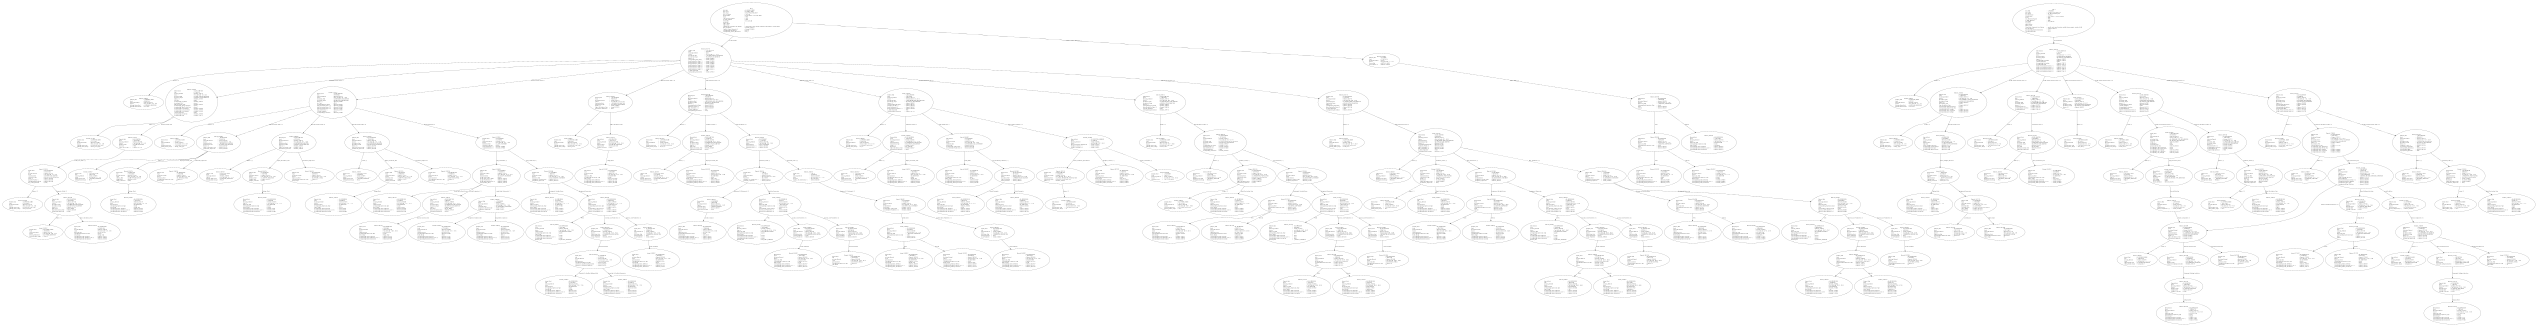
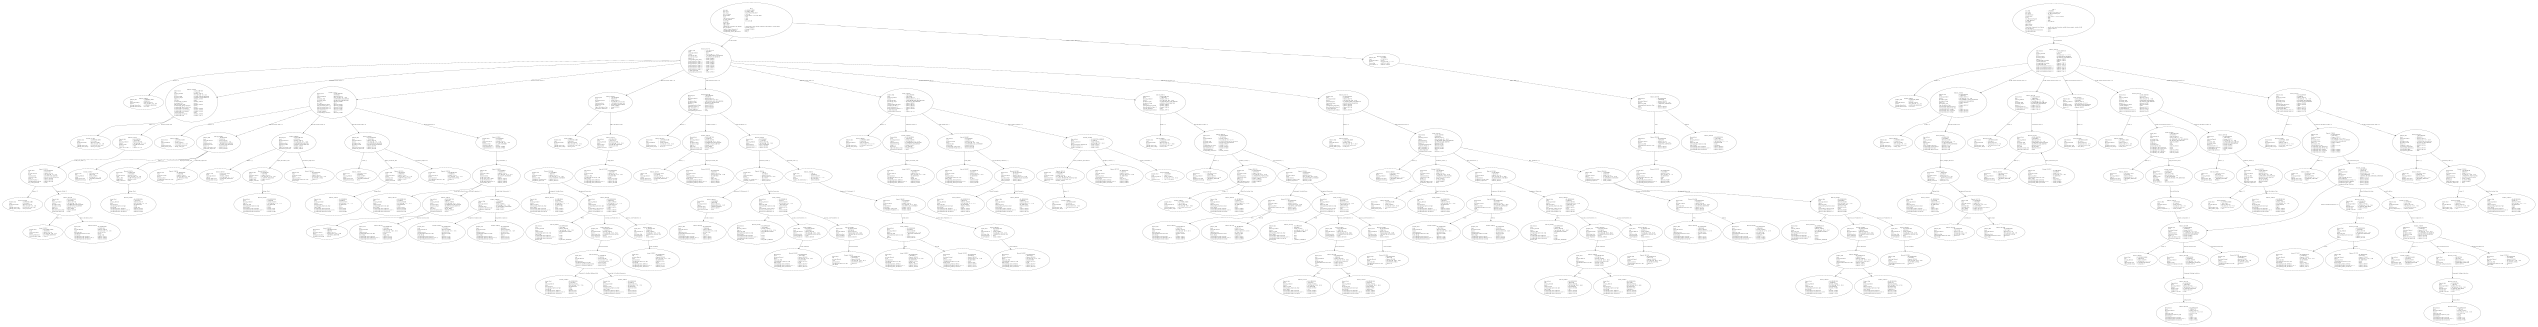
edge "Element_2378391" -> "Element_2399388": removed, label "Loop_Statements ( 2)"
edge "Element_2631105" -> "Element_2632237": reversed
node "Element_2453057": removed
node "Element_2294237": removed
node "Element_2383057": added
